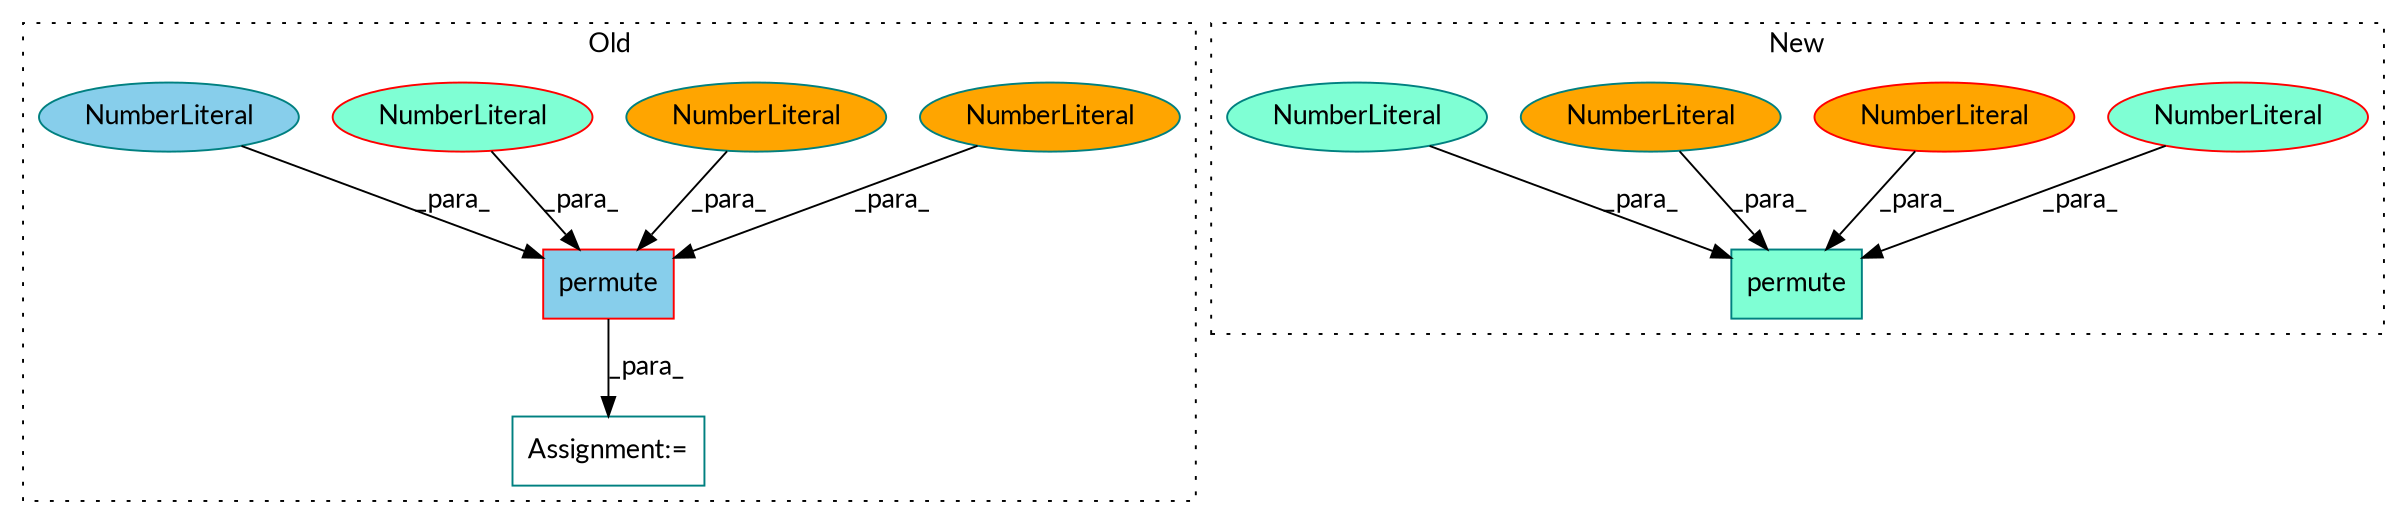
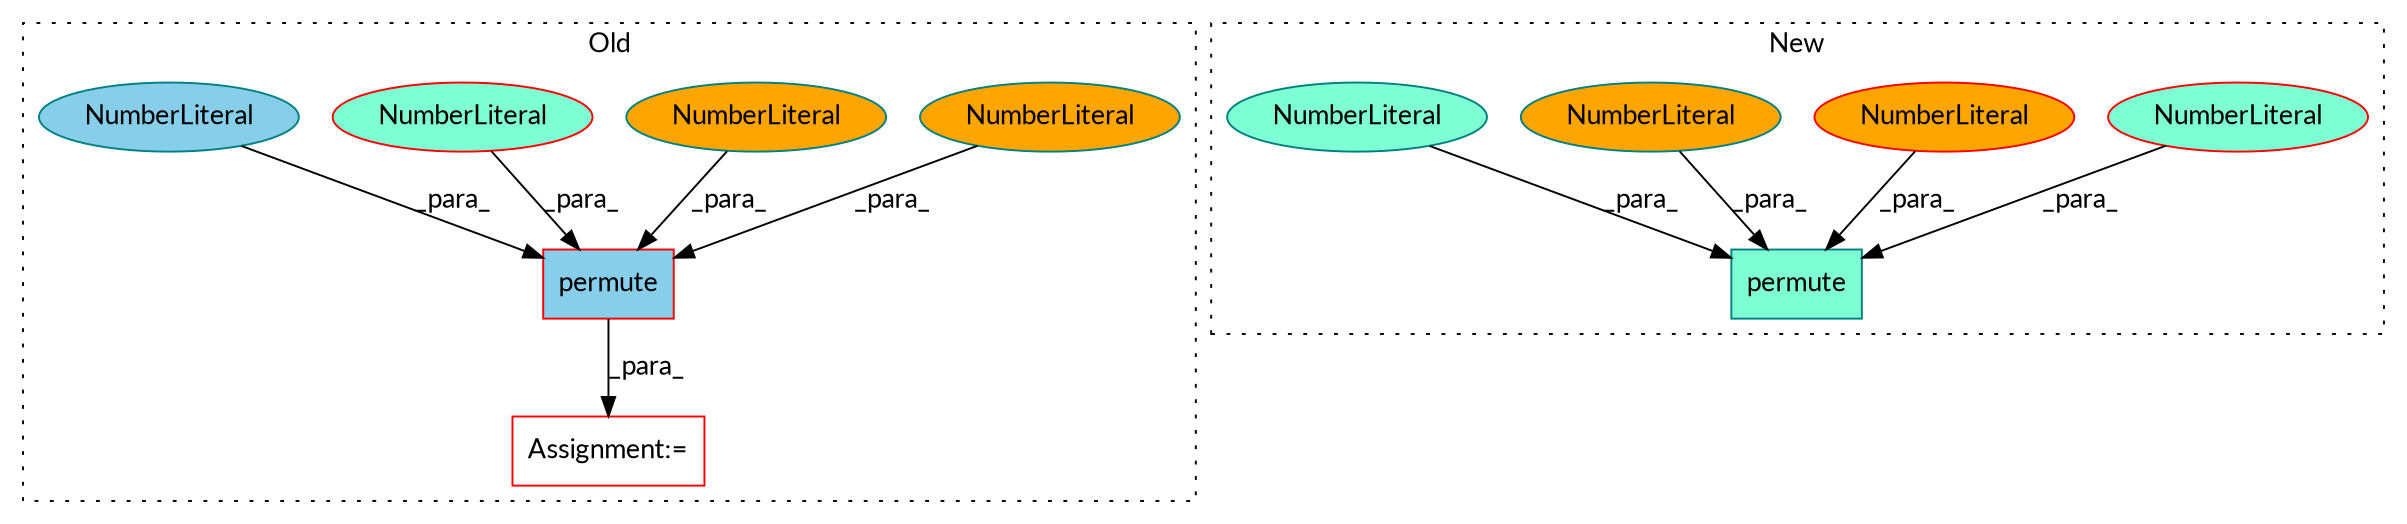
node "Assignment:=": color teal -> red
